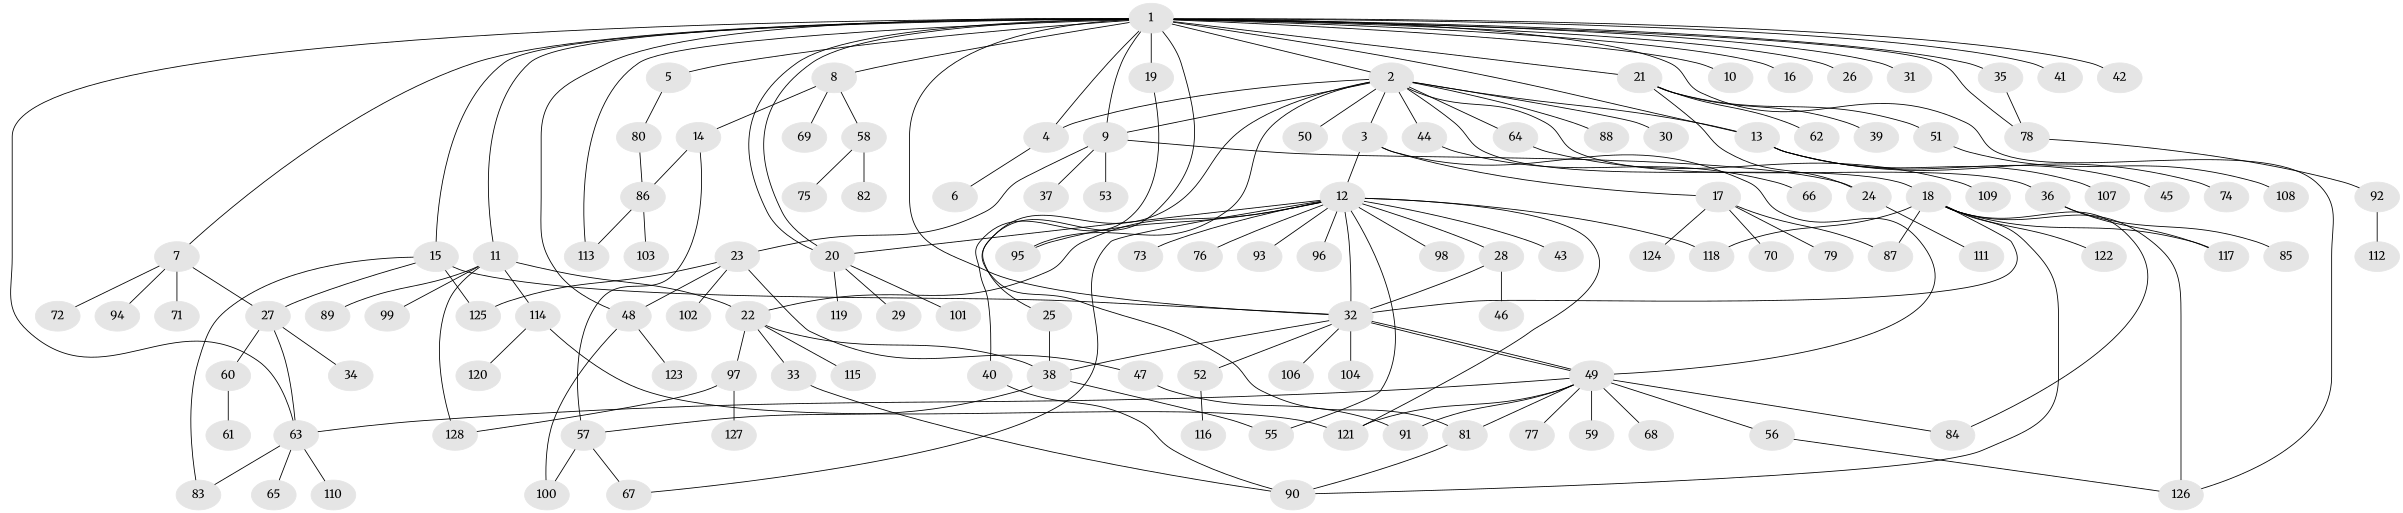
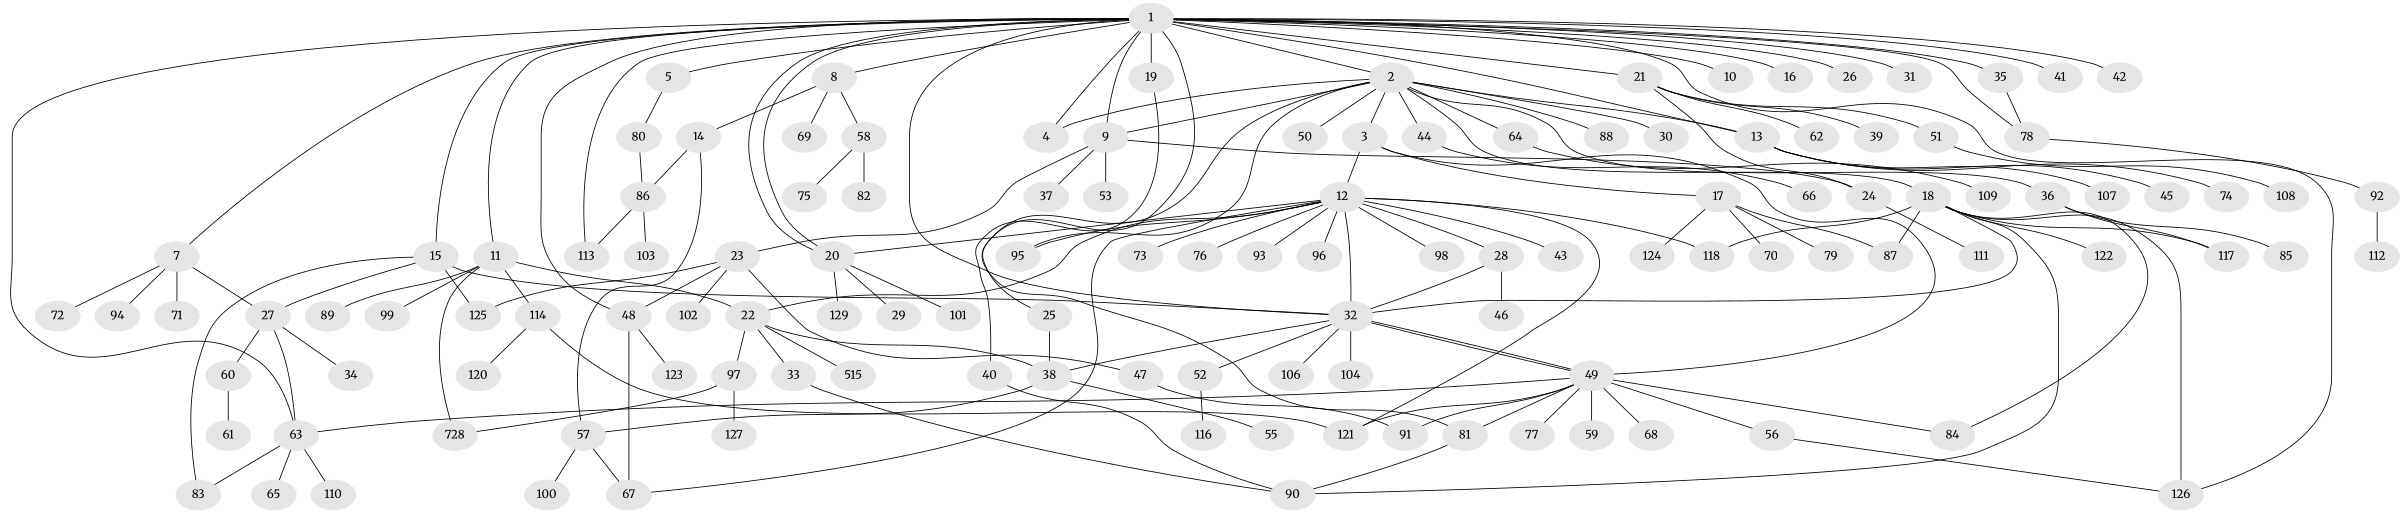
node "6": removed
node "119": label "119" -> "129"
edge "12" -- "55": removed
node "115": label "115" -> "515"
edge "48" -- "100": now "48" -- "67"
node "128": label "128" -> "728"
